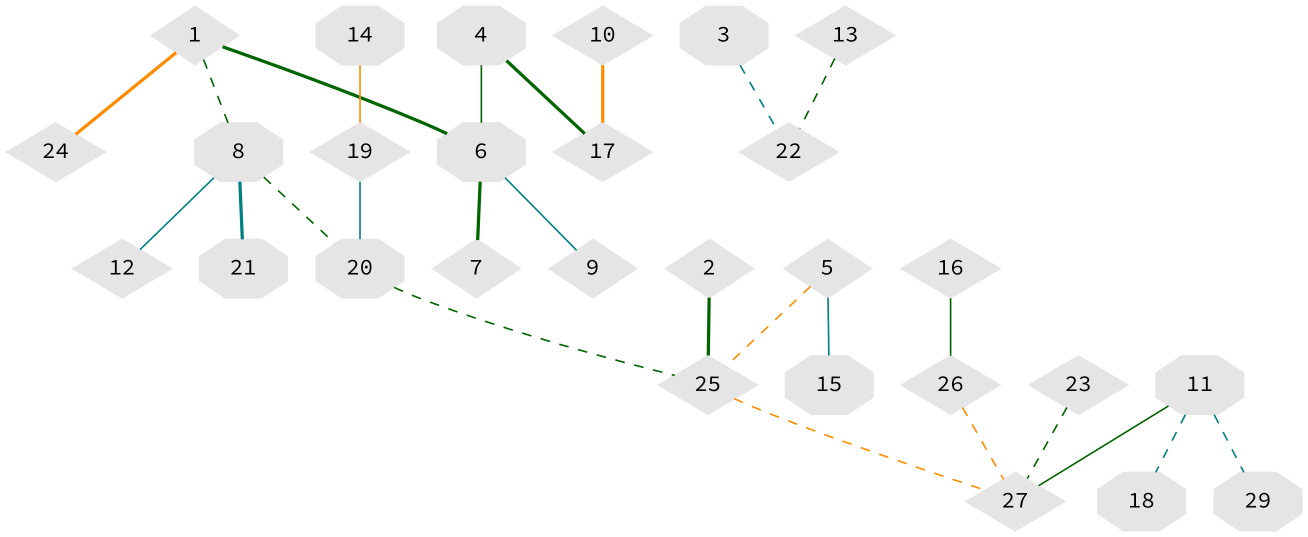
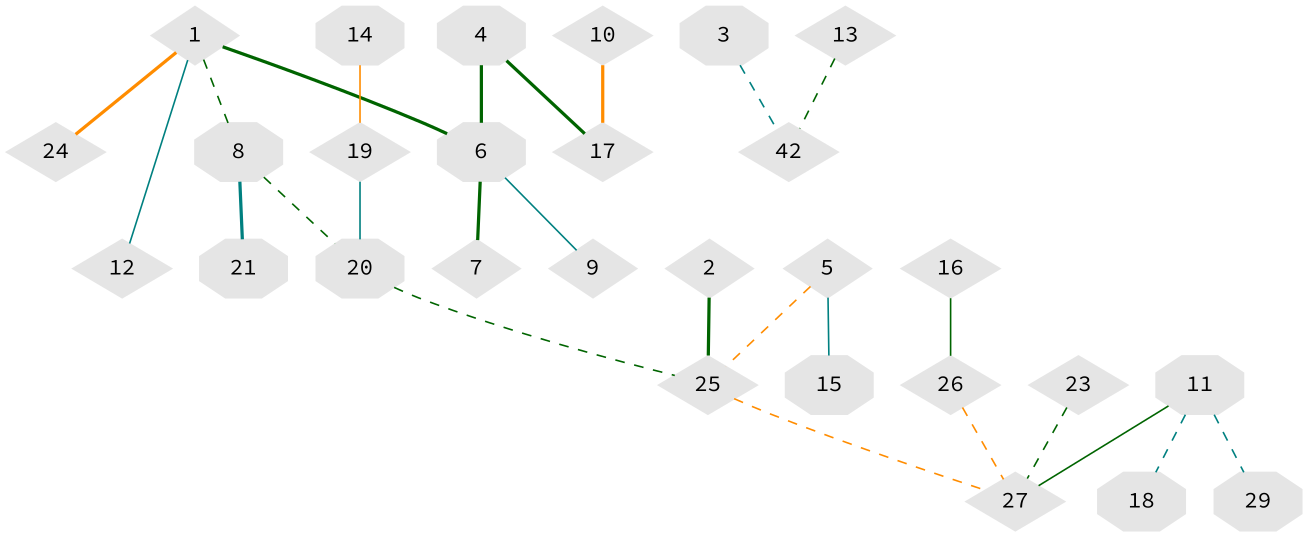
edge "4" -- "6": style solid -> bold
node "22": label "22" -> "42"
edge "8" -- "12": now "1" -- "12"
